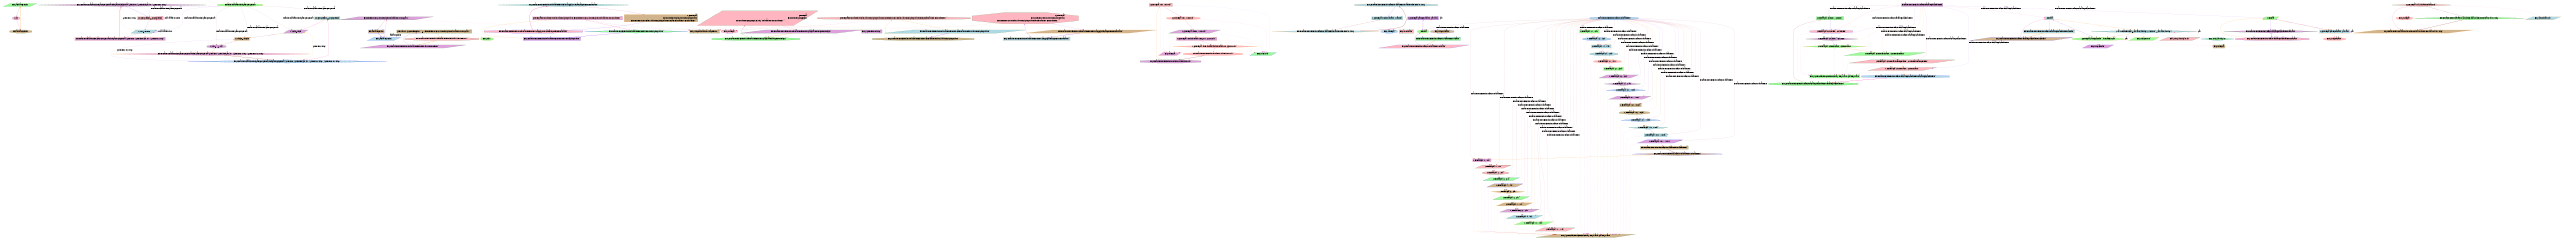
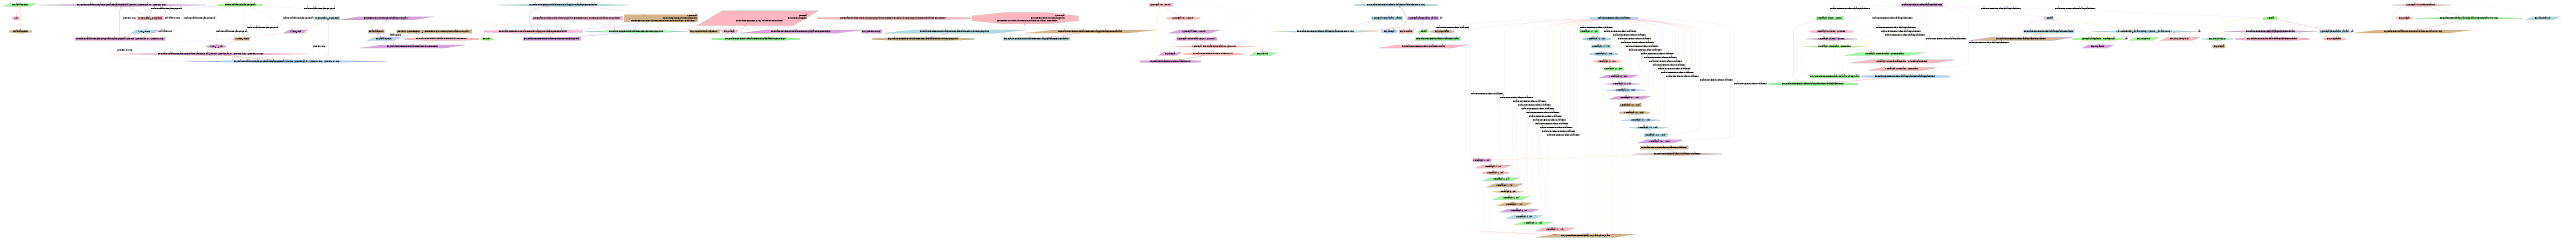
node "0: TestData.Entry(''8'', ''8th'')": label "0: TestData.Entry(''8'', ''8th'')" -> "0: TestData.Add(''8'', ''8th'')"
